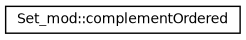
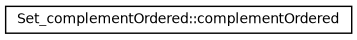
node "Set_mod::complementOrdered": label "Set_mod::complementOrdered" -> "Set_complementOrdered::complementOrdered"
